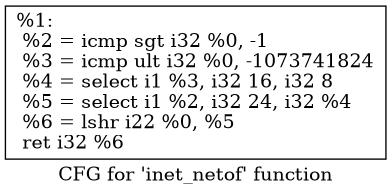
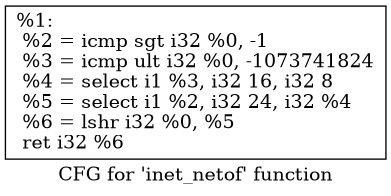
node "%1:": text "%6 = lshr i22 %0, %5" -> "%6 = lshr i32 %0, %5"
